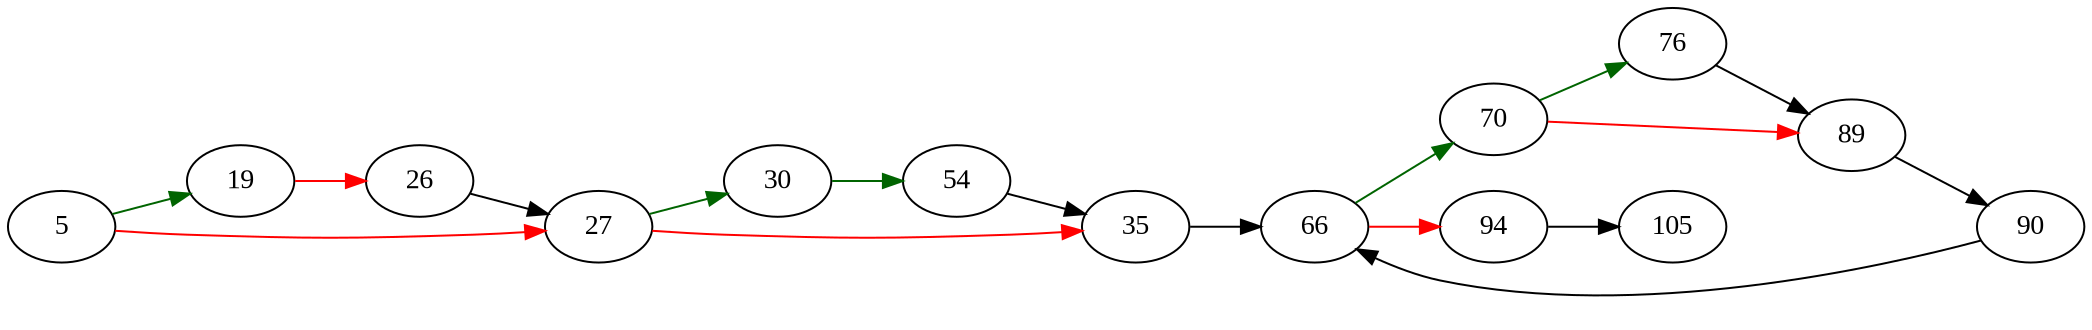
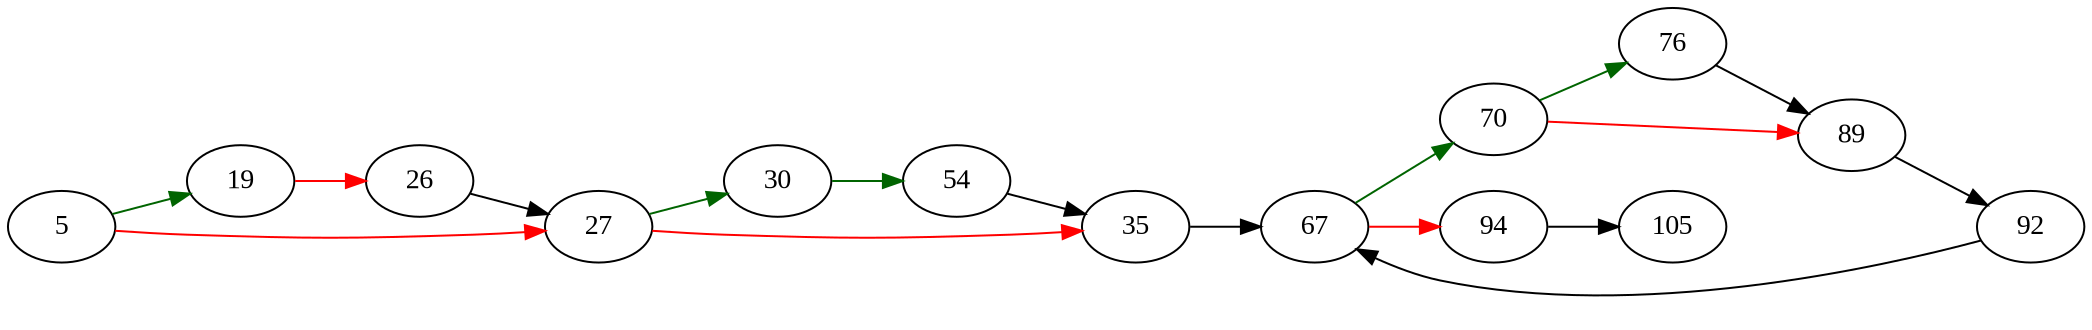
node "66": label "66" -> "67"
node "90": label "90" -> "92"
